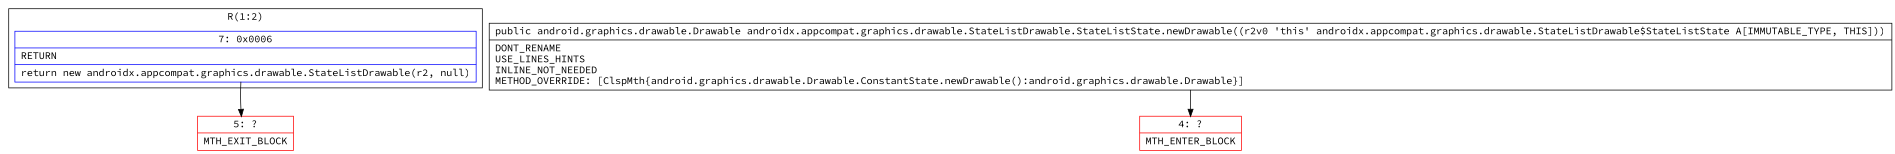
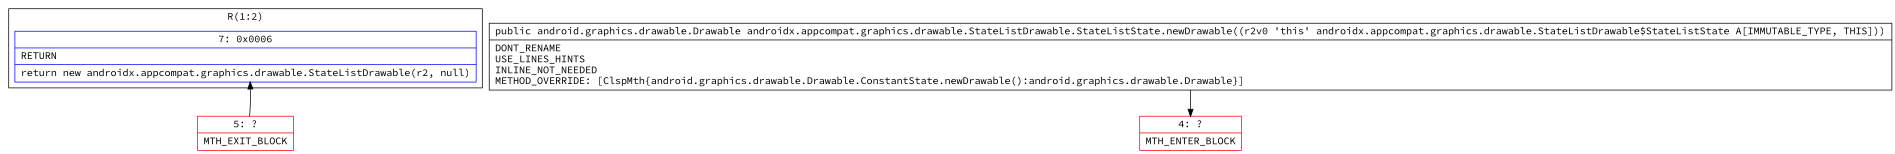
edge "7: 0x0006" -> "5: ?": reversed
